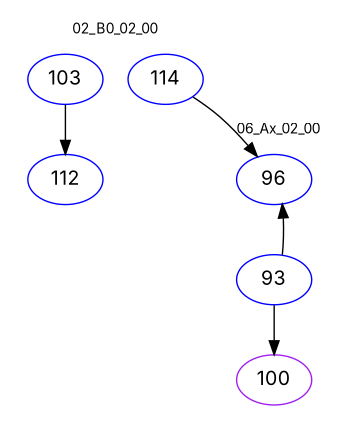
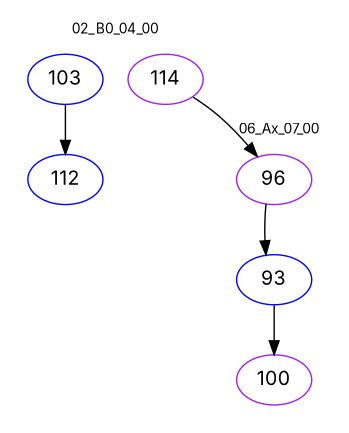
cluster "02_B0_02_00": label "02_B0_02_00" -> "02_B0_04_00"
node "114": color blue -> purple
cluster "06_Ax_02_00": label "06_Ax_02_00" -> "06_Ax_07_00"
node "96": color blue -> purple
edge "93" -> "96": reversed
